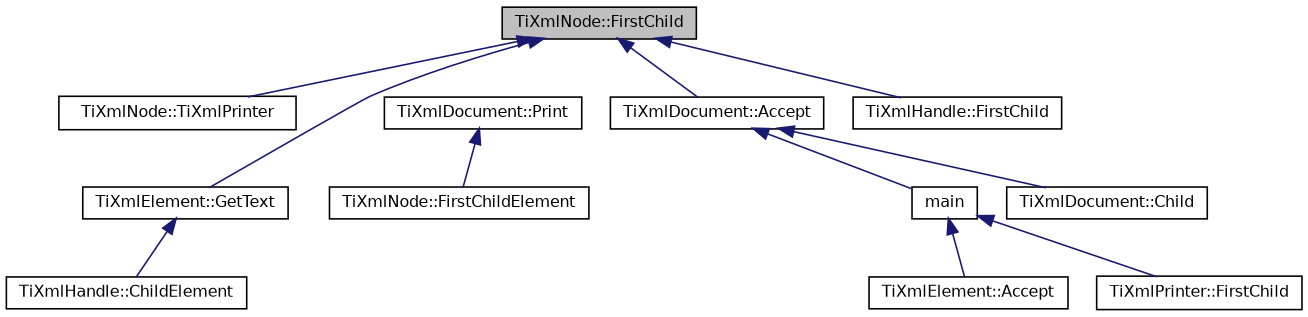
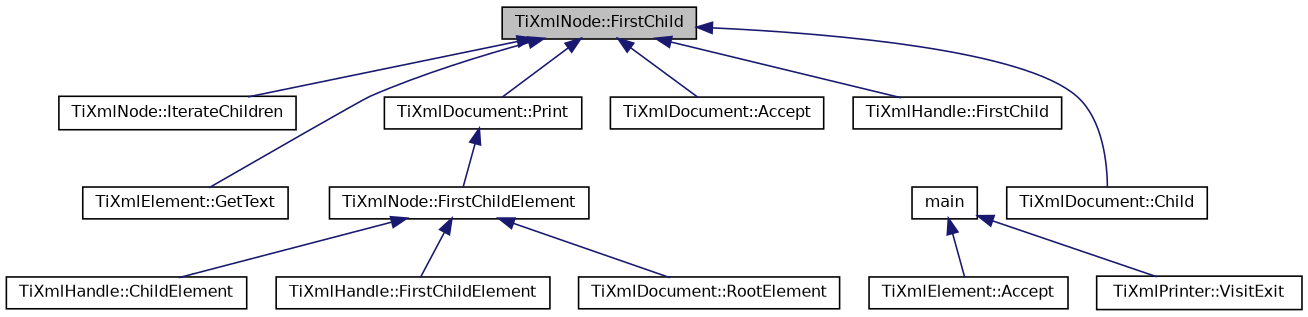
edge "TiXmlDocument::Print" -> "TiXmlNode::FirstChild": added
node "TiXmlNode::TiXmlPrinter": label "TiXmlNode::TiXmlPrinter" -> "TiXmlNode::IterateChildren"
edge "TiXmlDocument::Child" -> "TiXmlDocument::Accept": now "TiXmlDocument::Child" -> "TiXmlNode::FirstChild"
edge "main" -> "TiXmlDocument::Accept": removed
edge "TiXmlHandle::ChildElement" -> "TiXmlElement::GetText": now "TiXmlHandle::ChildElement" -> "TiXmlNode::FirstChildElement"
node "TiXmlHandle::FirstChildElement": added
node "TiXmlDocument::RootElement": added
node "TiXmlPrinter::FirstChild": label "TiXmlPrinter::FirstChild" -> "TiXmlPrinter::VisitExit"
